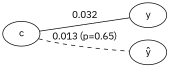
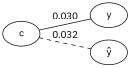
edge "y" -- "c": label "0.032" -> "0.030"
edge "c" -- "ŷ": label "0.013 (p=0.65)" -> "0.032"
